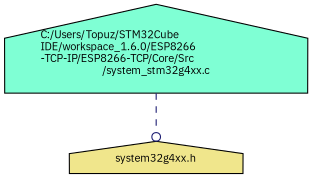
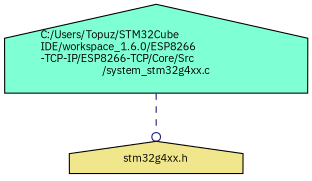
node "system32g4xx.h": label "system32g4xx.h" -> "stm32g4xx.h"
